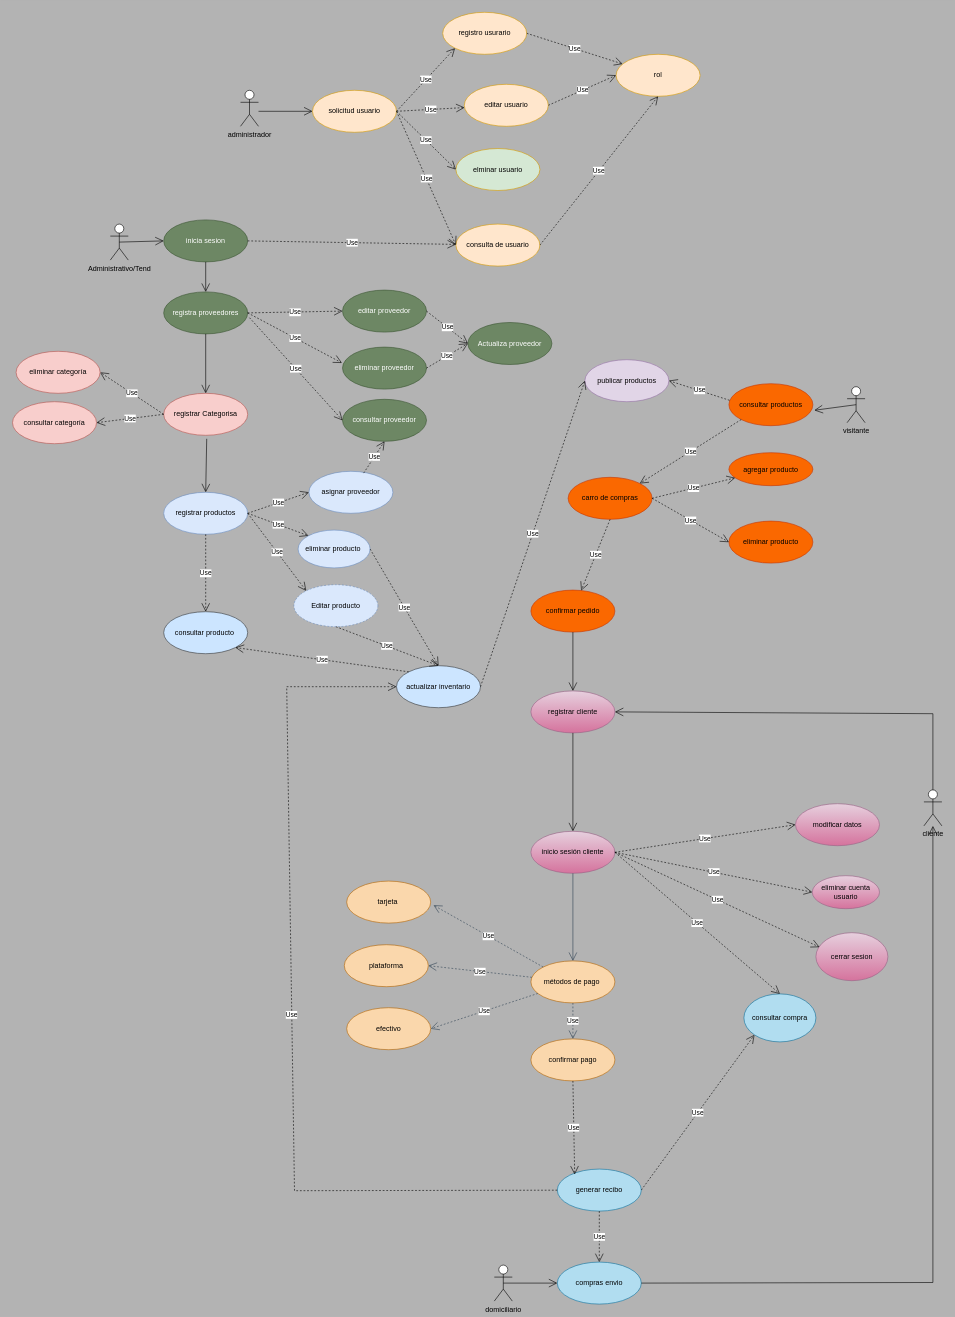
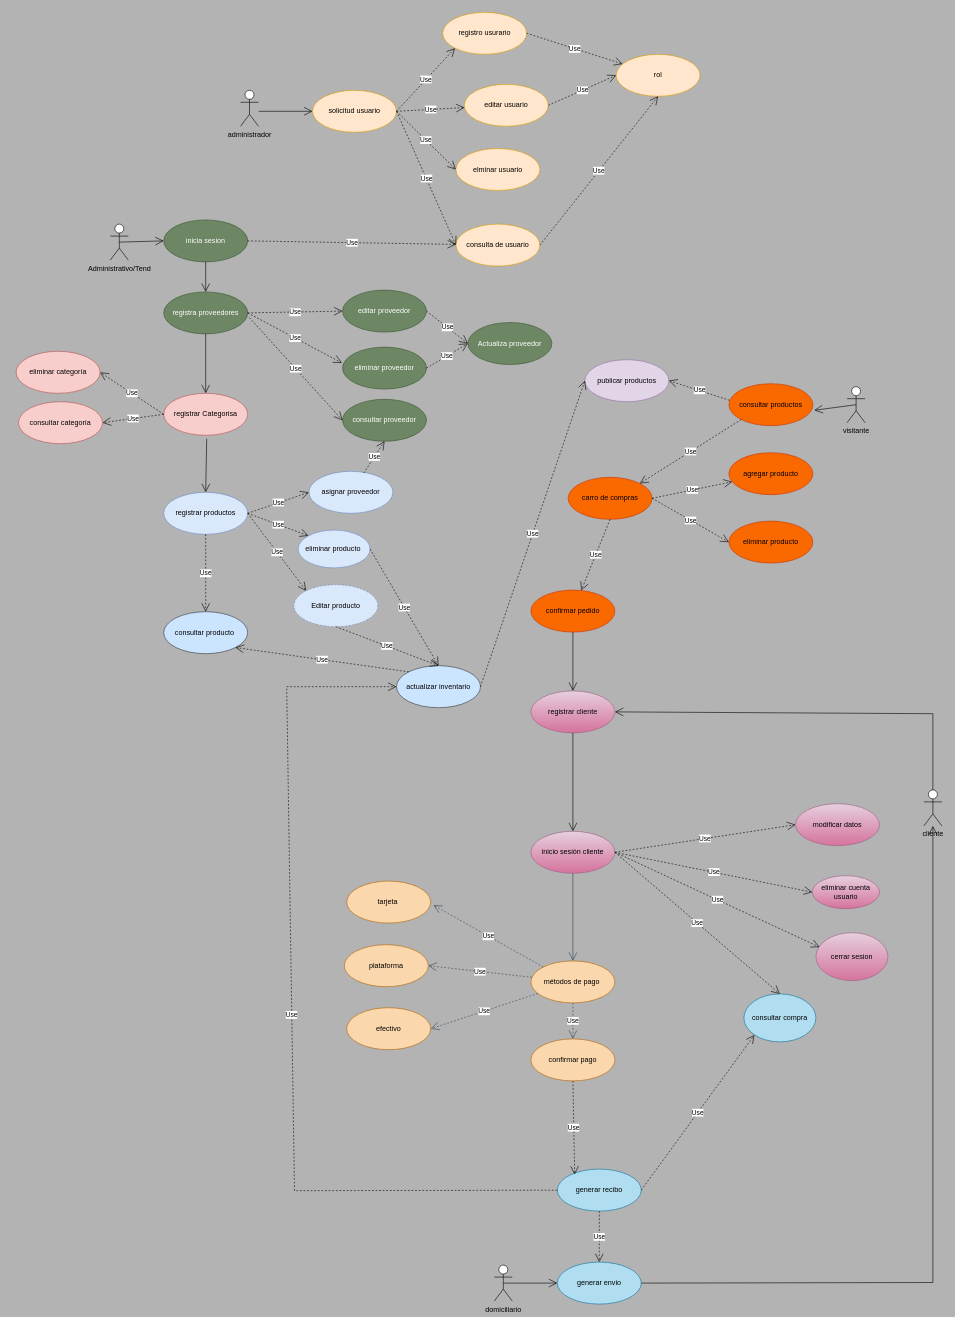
node "elminar usuario": fillcolor #d5e8d4 -> #ffe6cc
node "consultar categoría": moved (54, 423) -> (60, 423)
node "agregar producto": size 84x33 -> 84x42
node "compras envio": label "compras envio" -> "generar envio"
